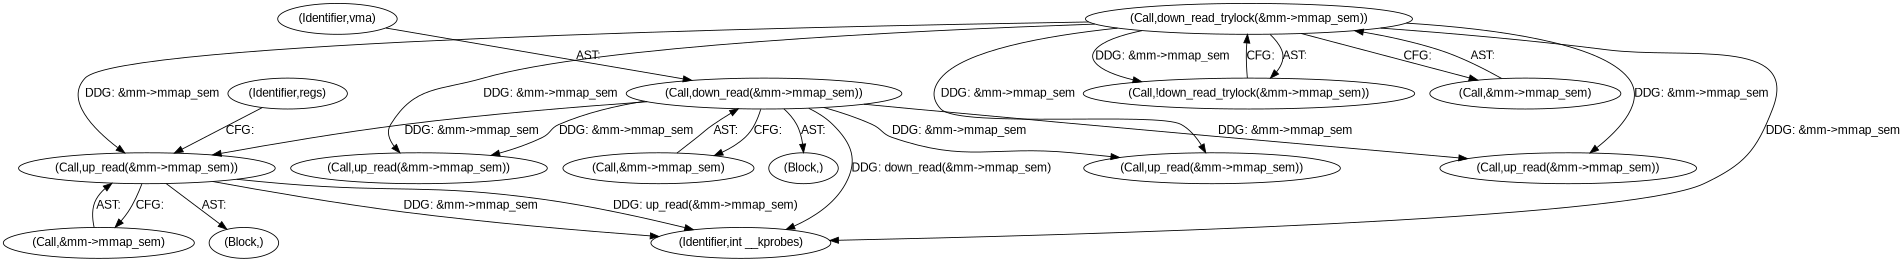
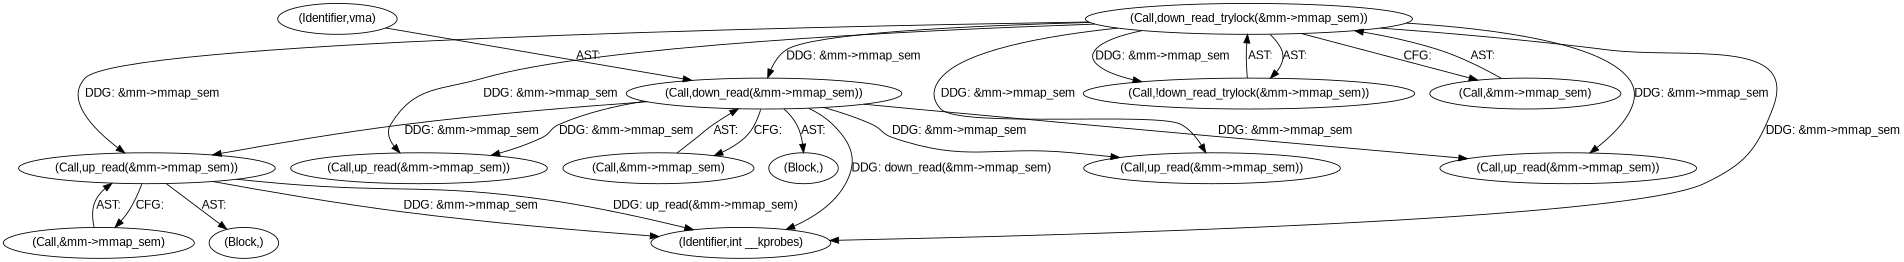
edge "(Call,down_read_trylock(&mm->mmap_sem))" -> "(Call,down_read(&mm->mmap_sem))": added, label "DDG: &mm->mmap_sem"
edge "(Call,!down_read_trylock(&mm->mmap_sem))" -> "(Call,down_read_trylock(&mm->mmap_sem))": label "CFG: " -> "AST: "
node "(Identifier,regs)": removed
